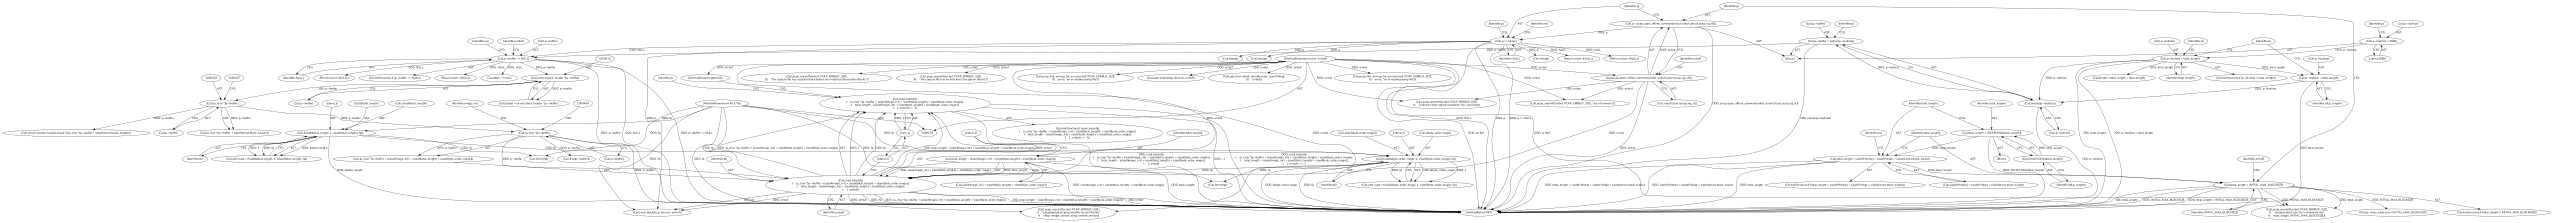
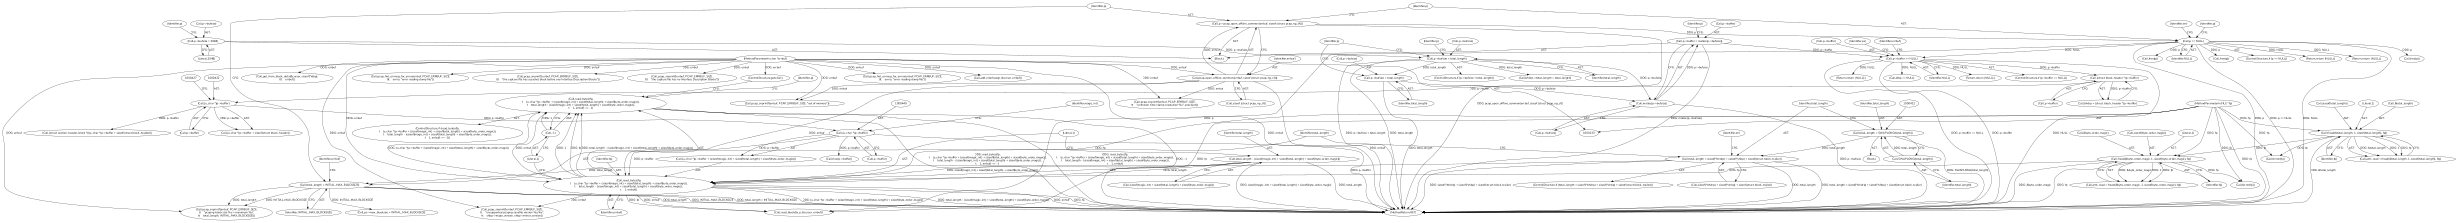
node "(ControlStructure,if (p == NULL))": added
edge "1000412" -> "(Call,(struct block_header *)p->buffer)": now "1000412" -> "(Call,total_length = SWAPLONG(total_length))"
node "(ControlStructure,if (total_length > INITIAL_MAX_BLOCKSIZE))": removed
